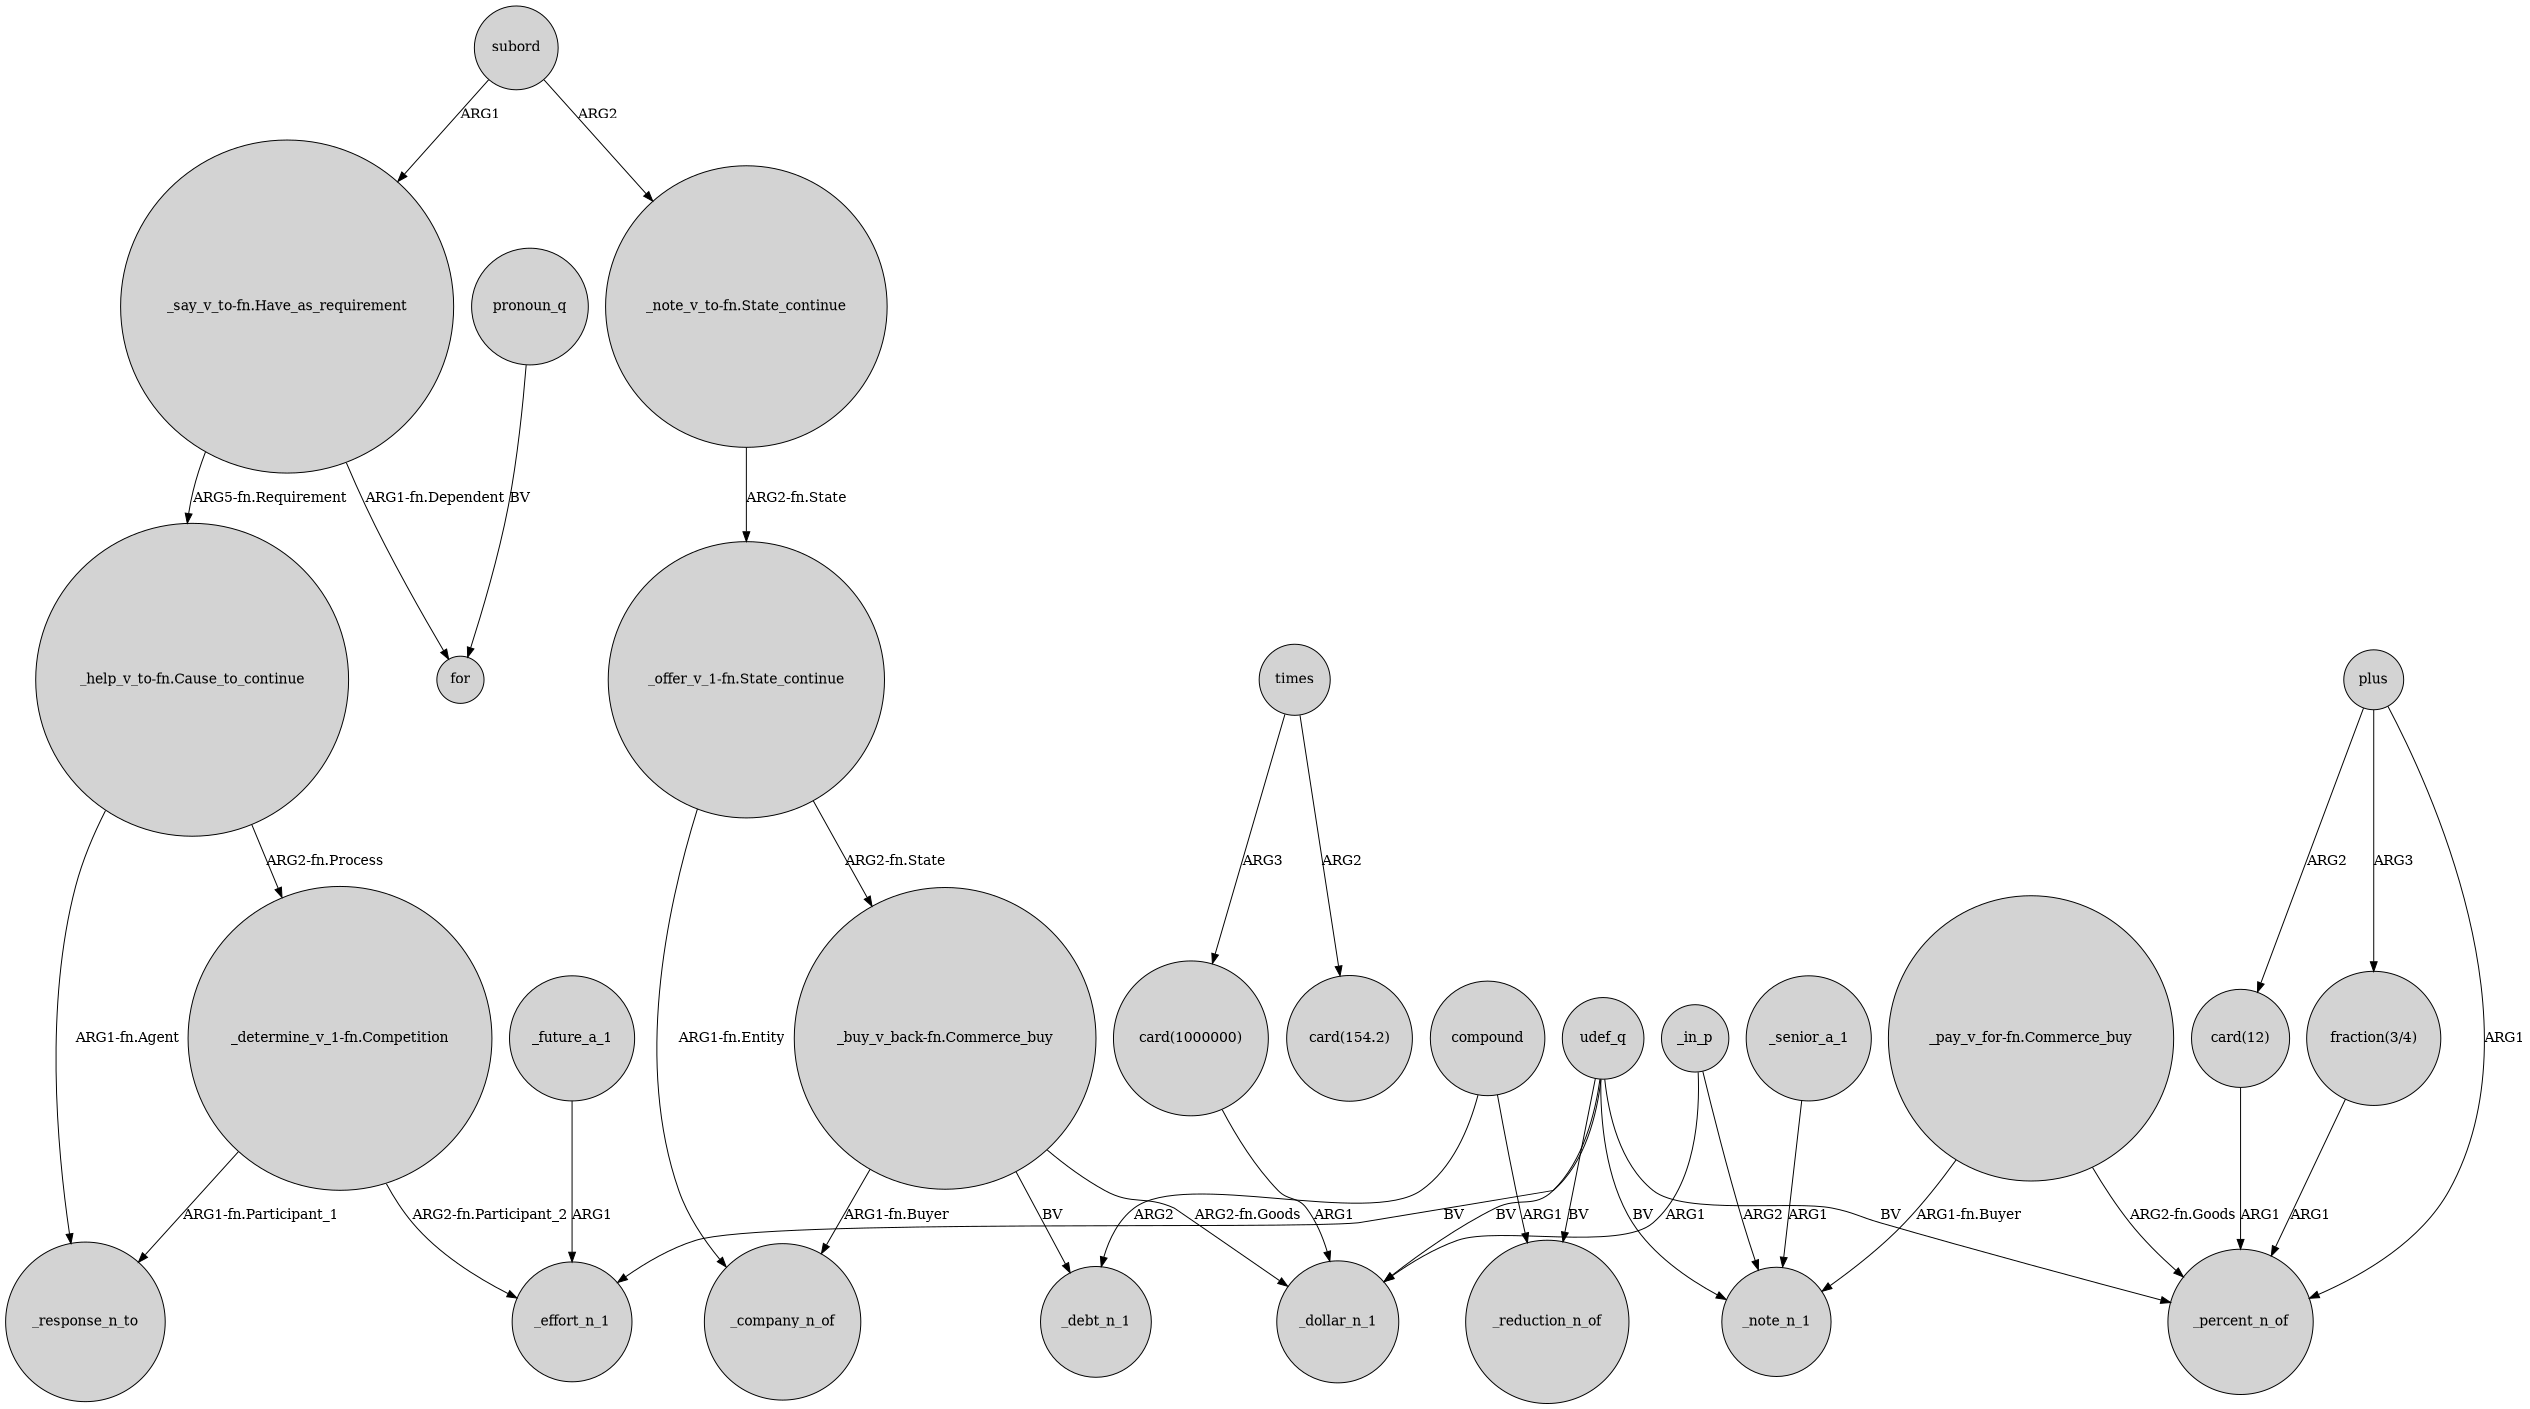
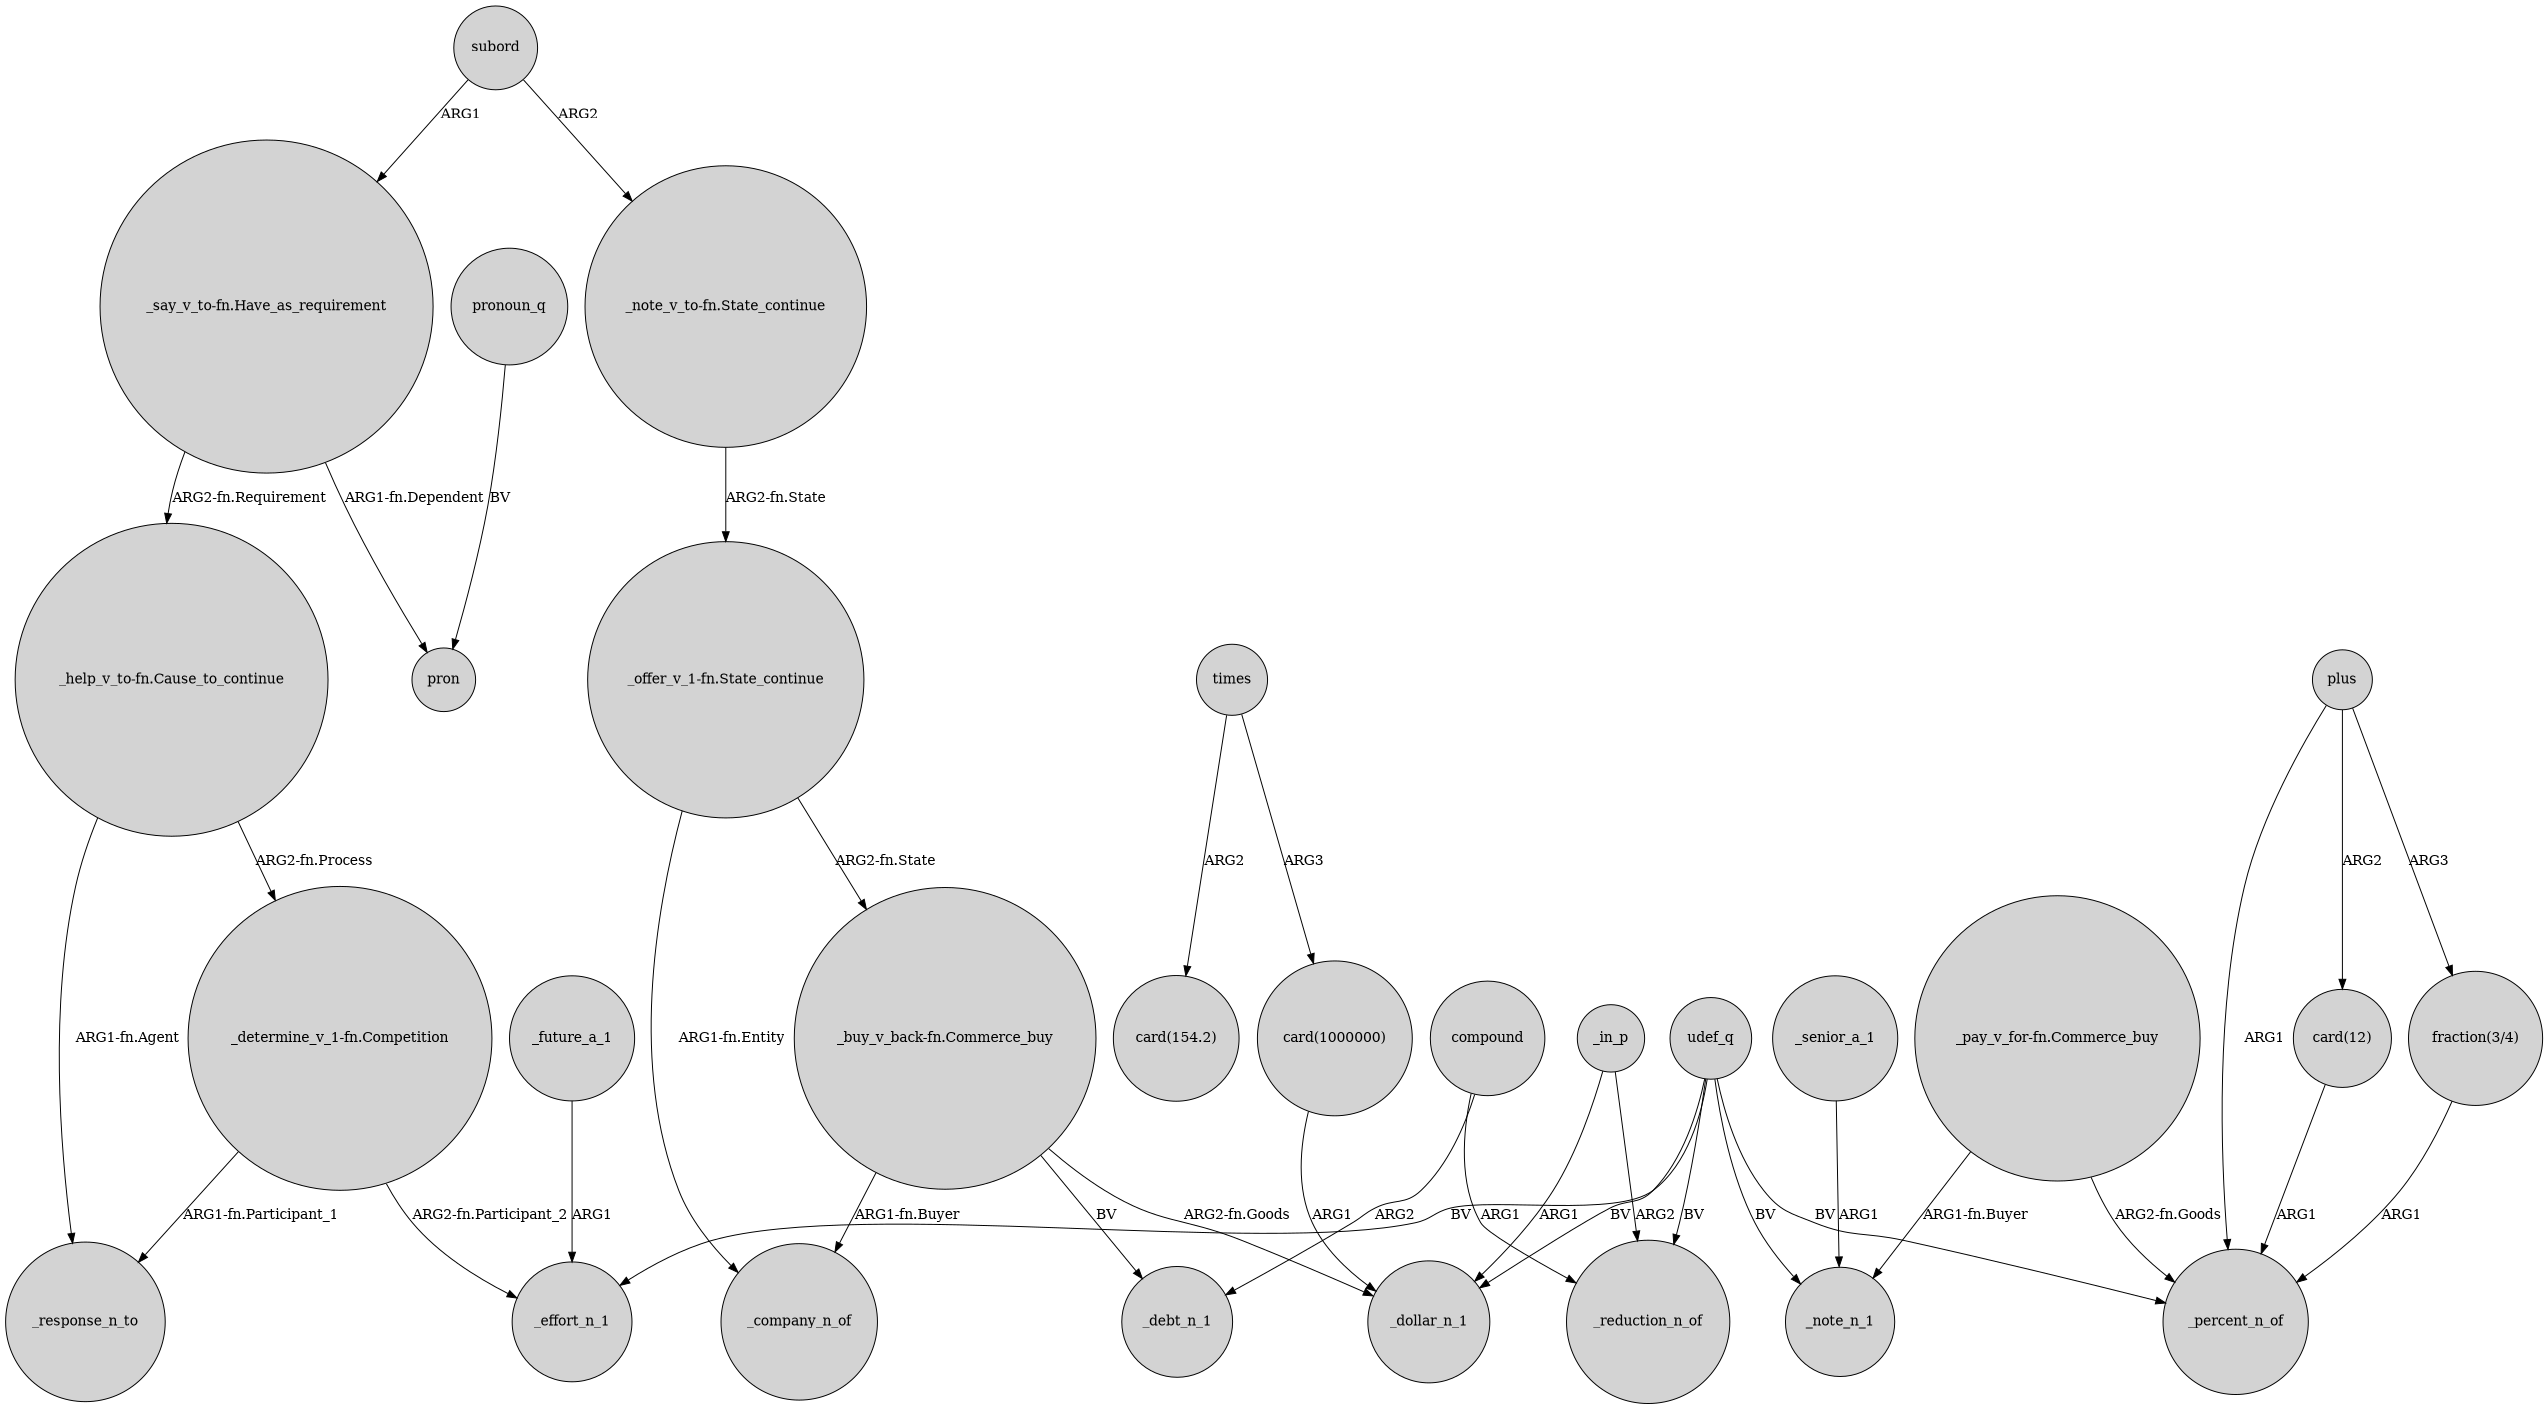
edge "_say_v_to-fn.Have_as_requirement" -> "_help_v_to-fn.Cause_to_continue": label "ARG5-fn.Requirement" -> "ARG2-fn.Requirement"
node "for": label "for" -> "pron"
edge "_in_p" -> "_note_n_1": now "_in_p" -> "_reduction_n_of"
